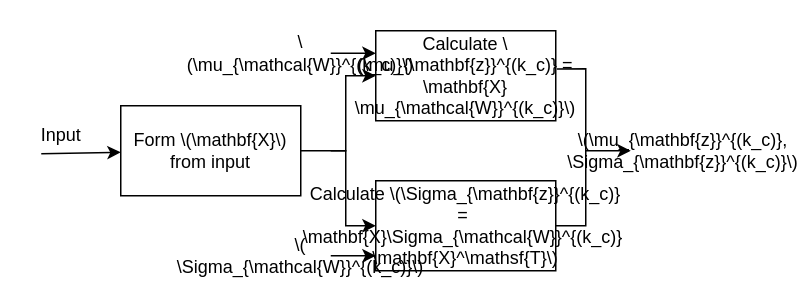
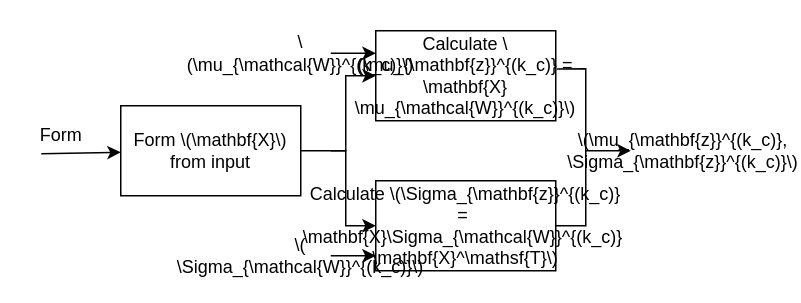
node "Input": label "Input" -> "Form"
